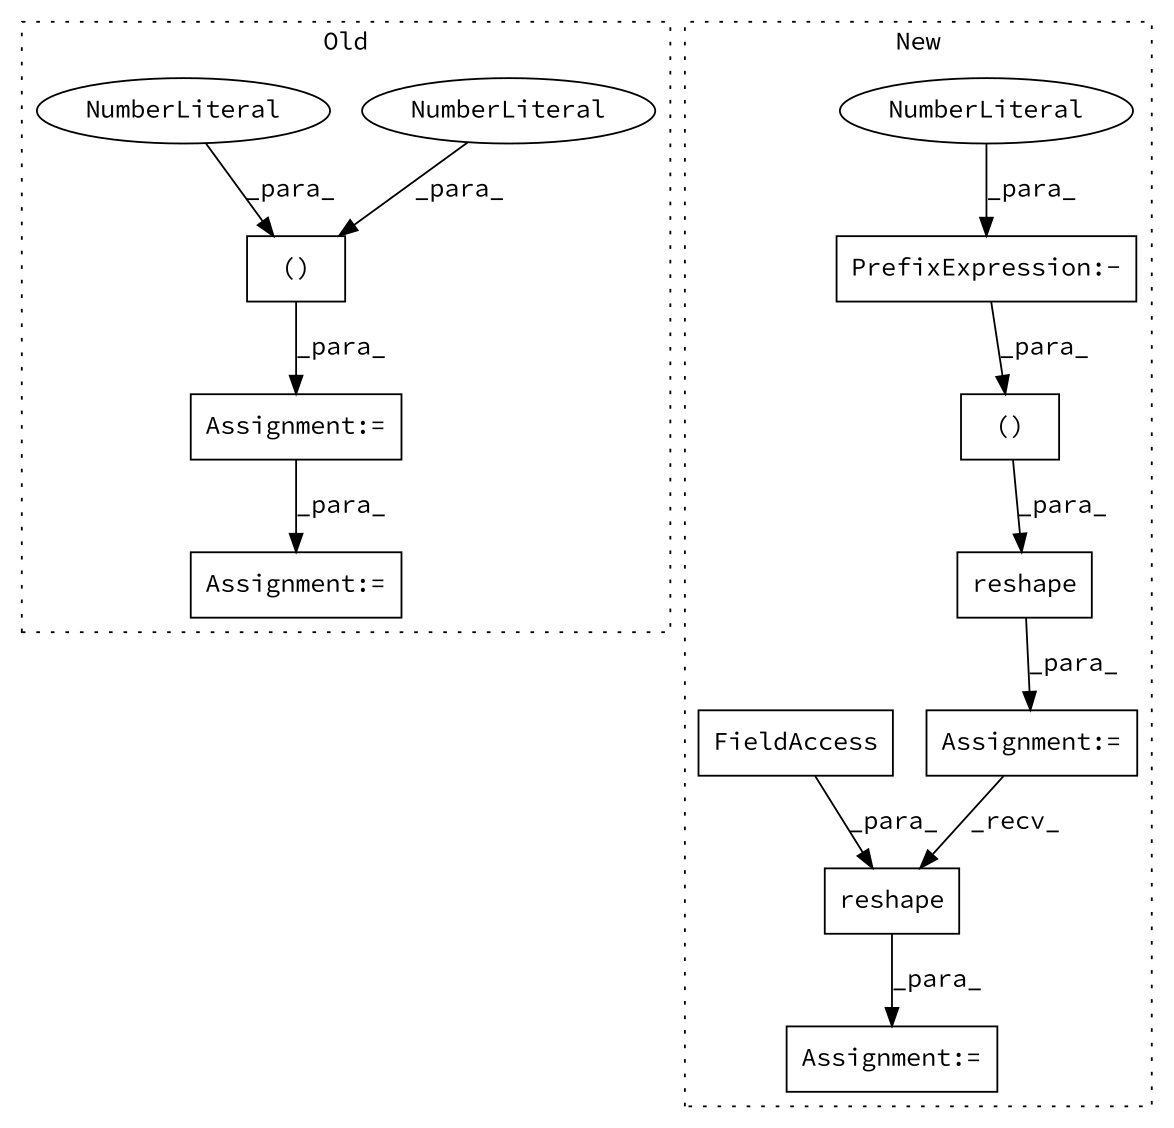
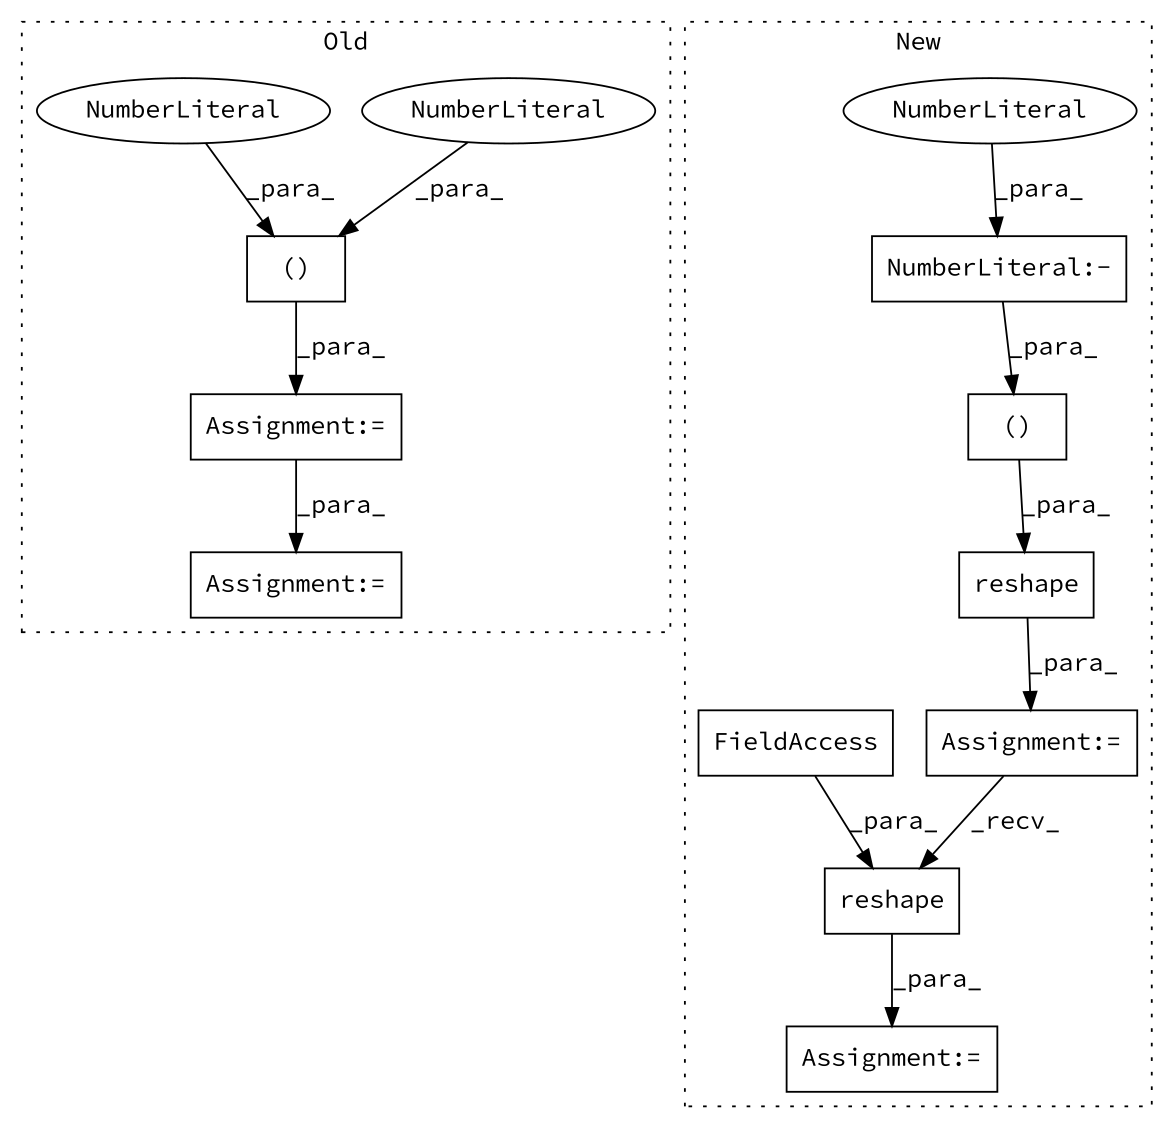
node "PrefixExpression:-": label "PrefixExpression:-" -> "NumberLiteral:-"
